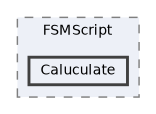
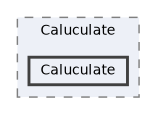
cluster "FSMScript": label "FSMScript" -> "Caluculate"
